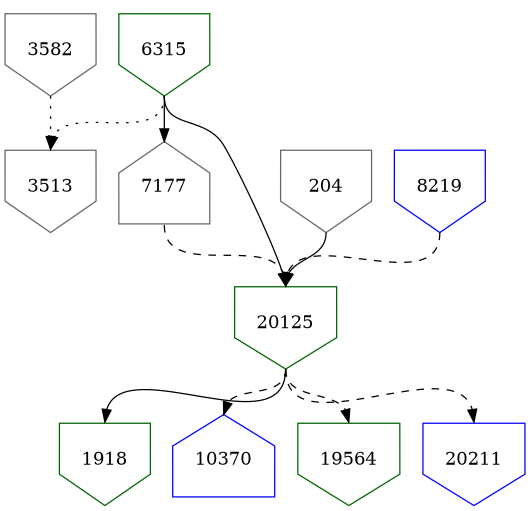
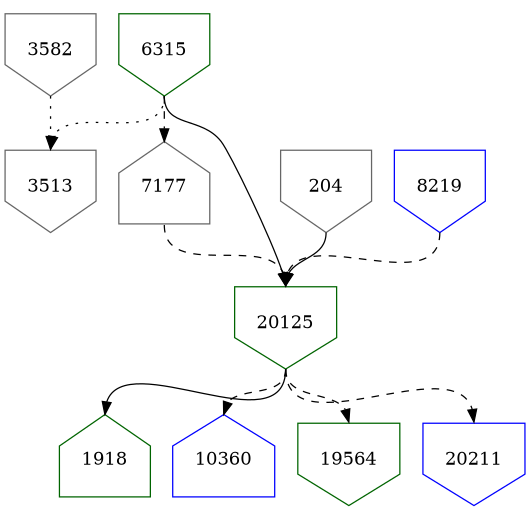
edge "6315" -> "7177": style solid -> dashed
node "1918": shape invhouse -> house
node "10370": label "10370" -> "10360"
